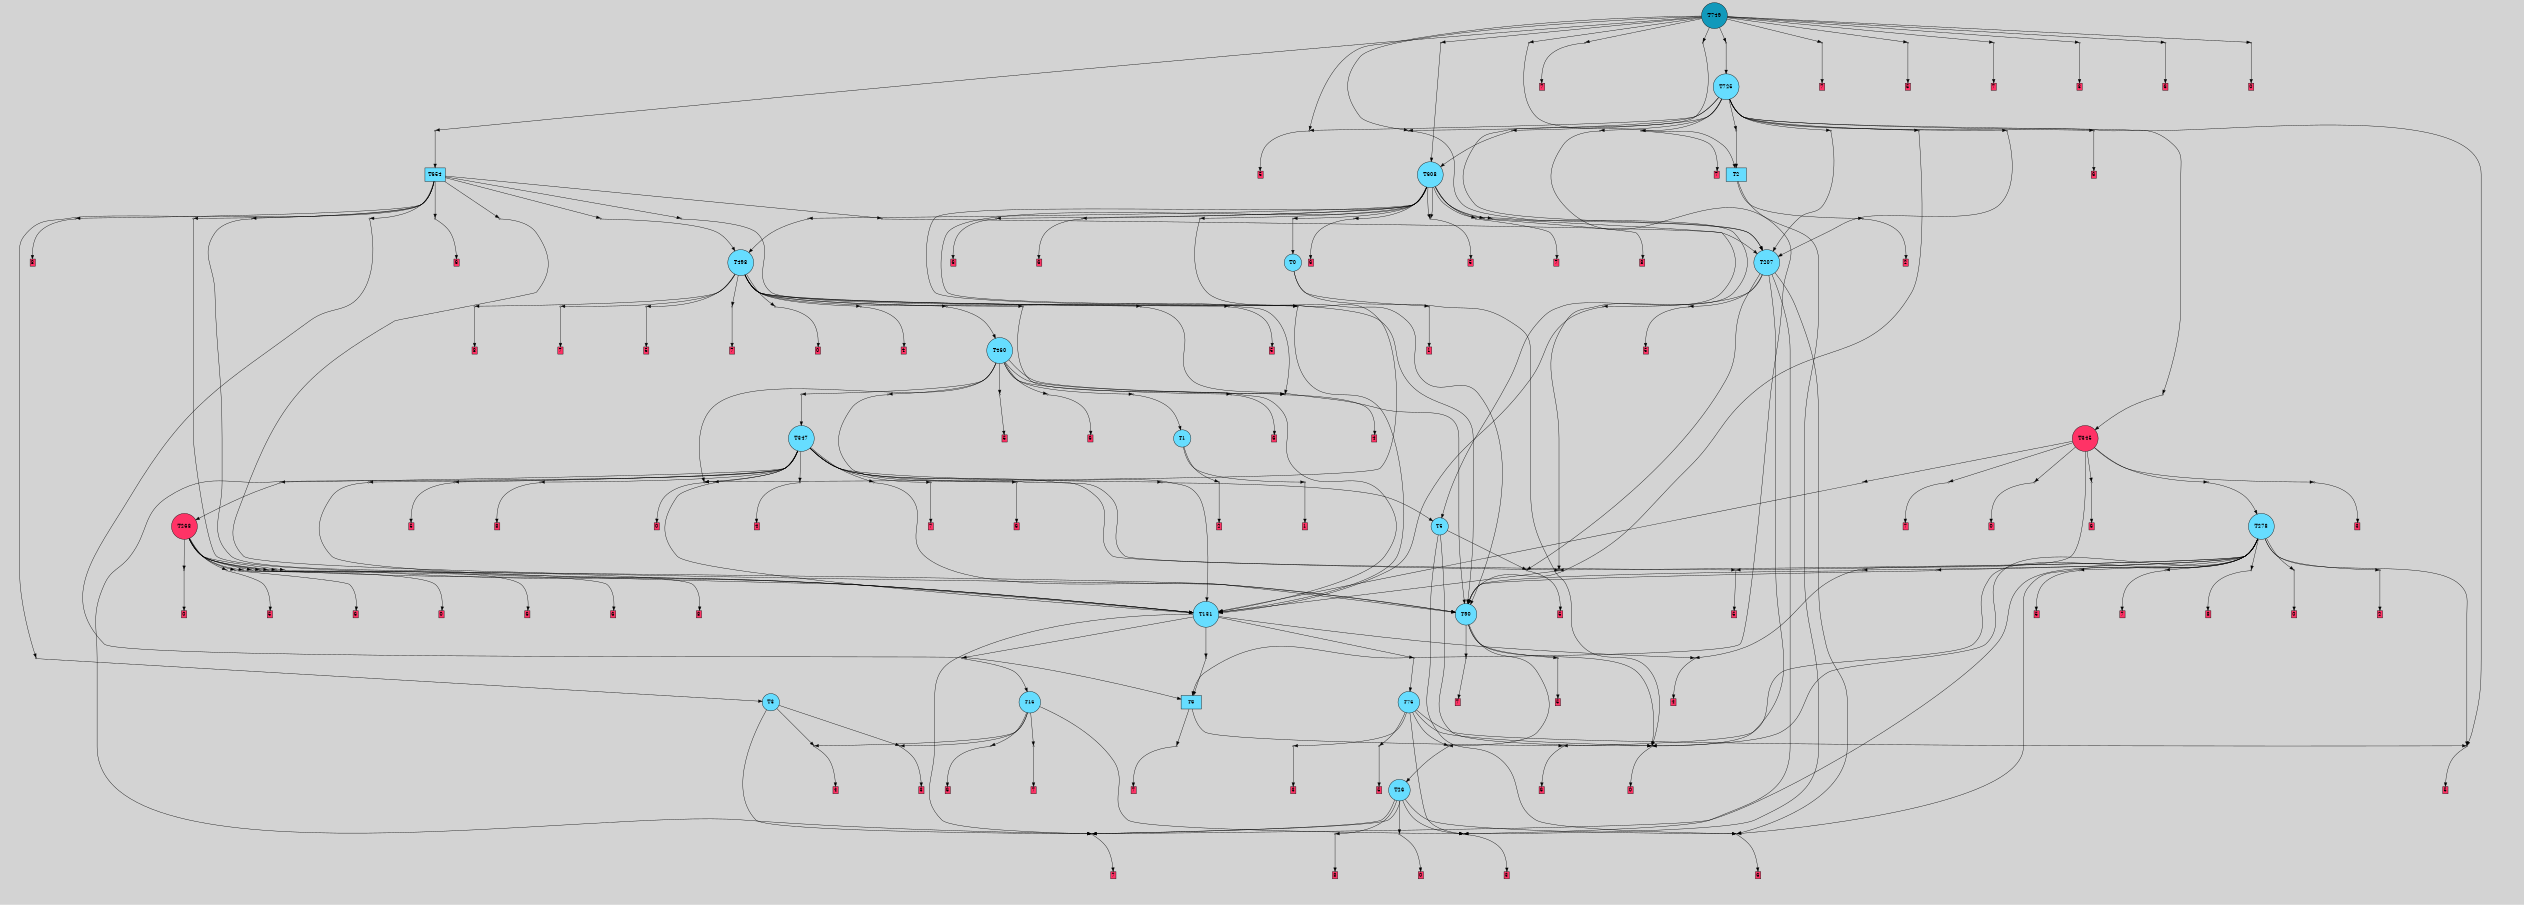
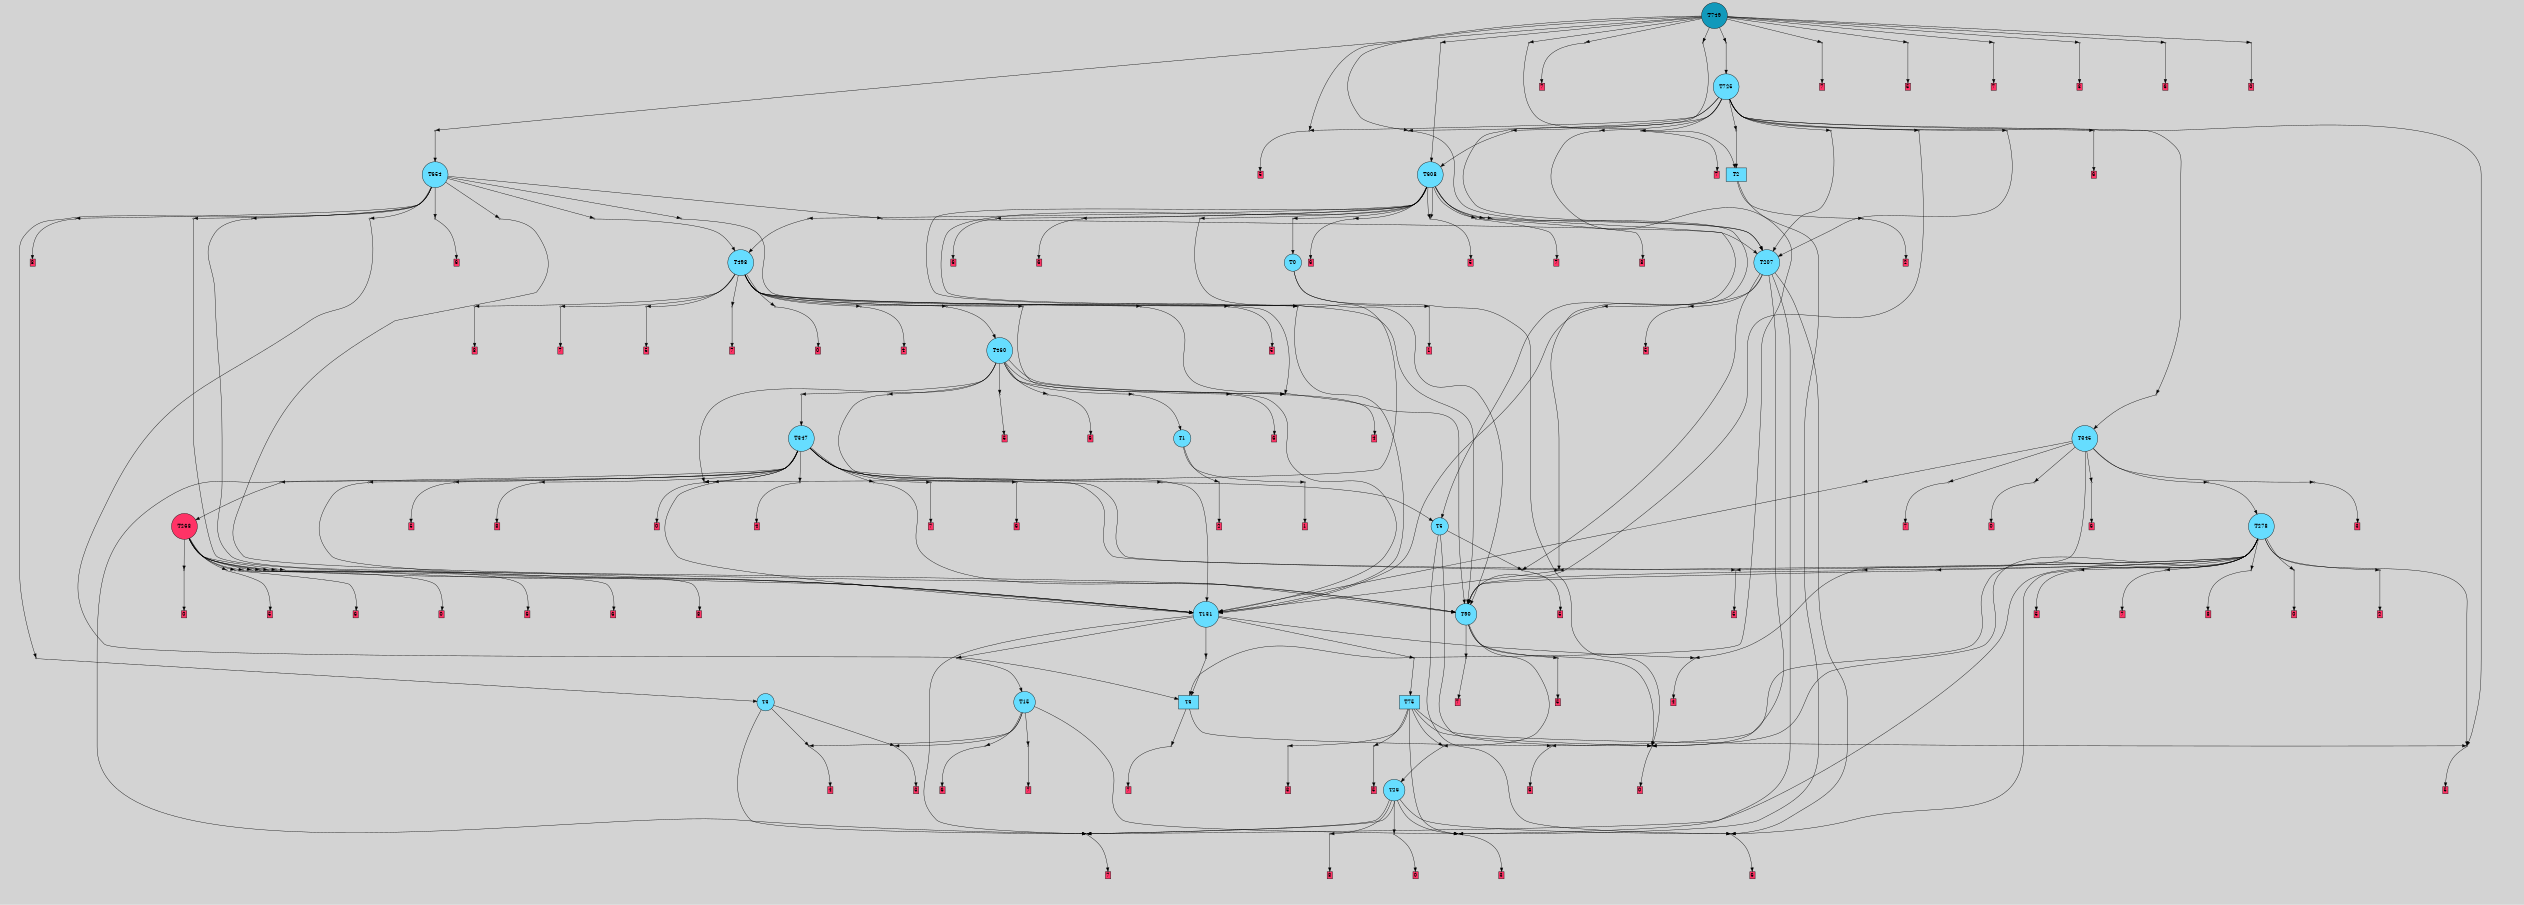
node "T654": shape box -> circle
node "T345": fillcolor #ff3366 -> #66ddff
node "T75": shape circle -> box
